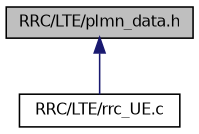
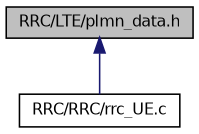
node "RRC/LTE/rrc_UE.c": label "RRC/LTE/rrc_UE.c" -> "RRC/RRC/rrc_UE.c"
